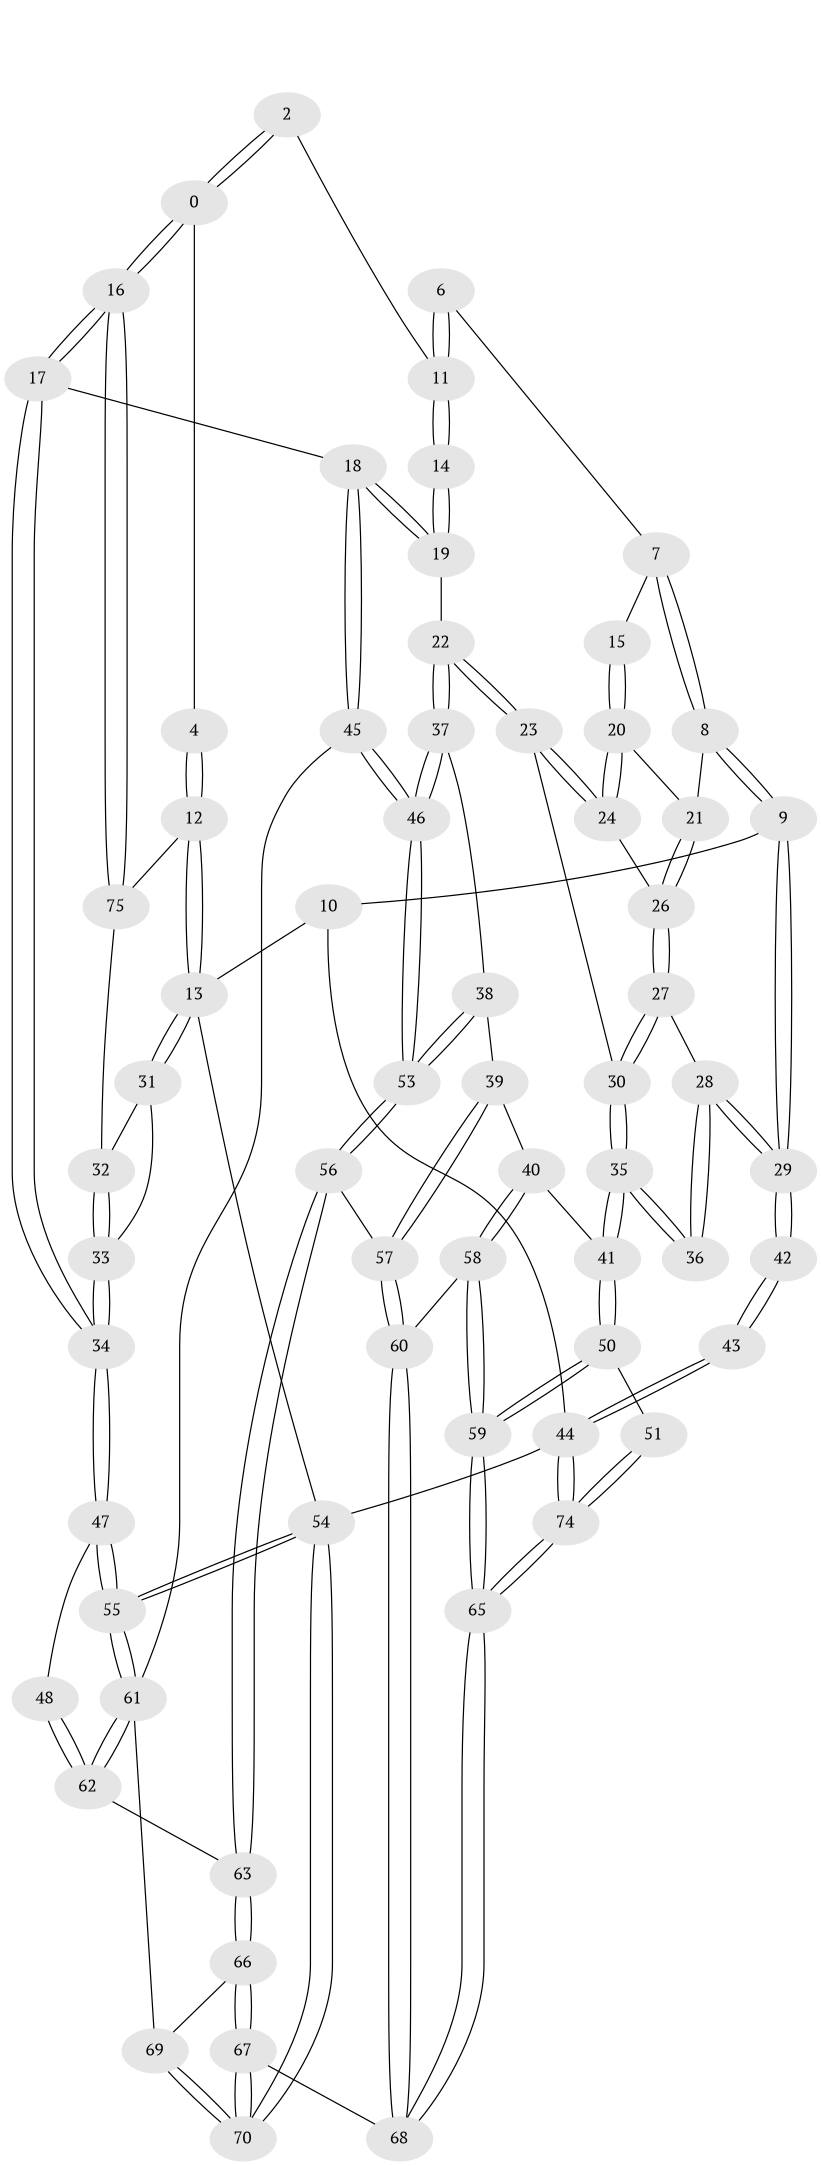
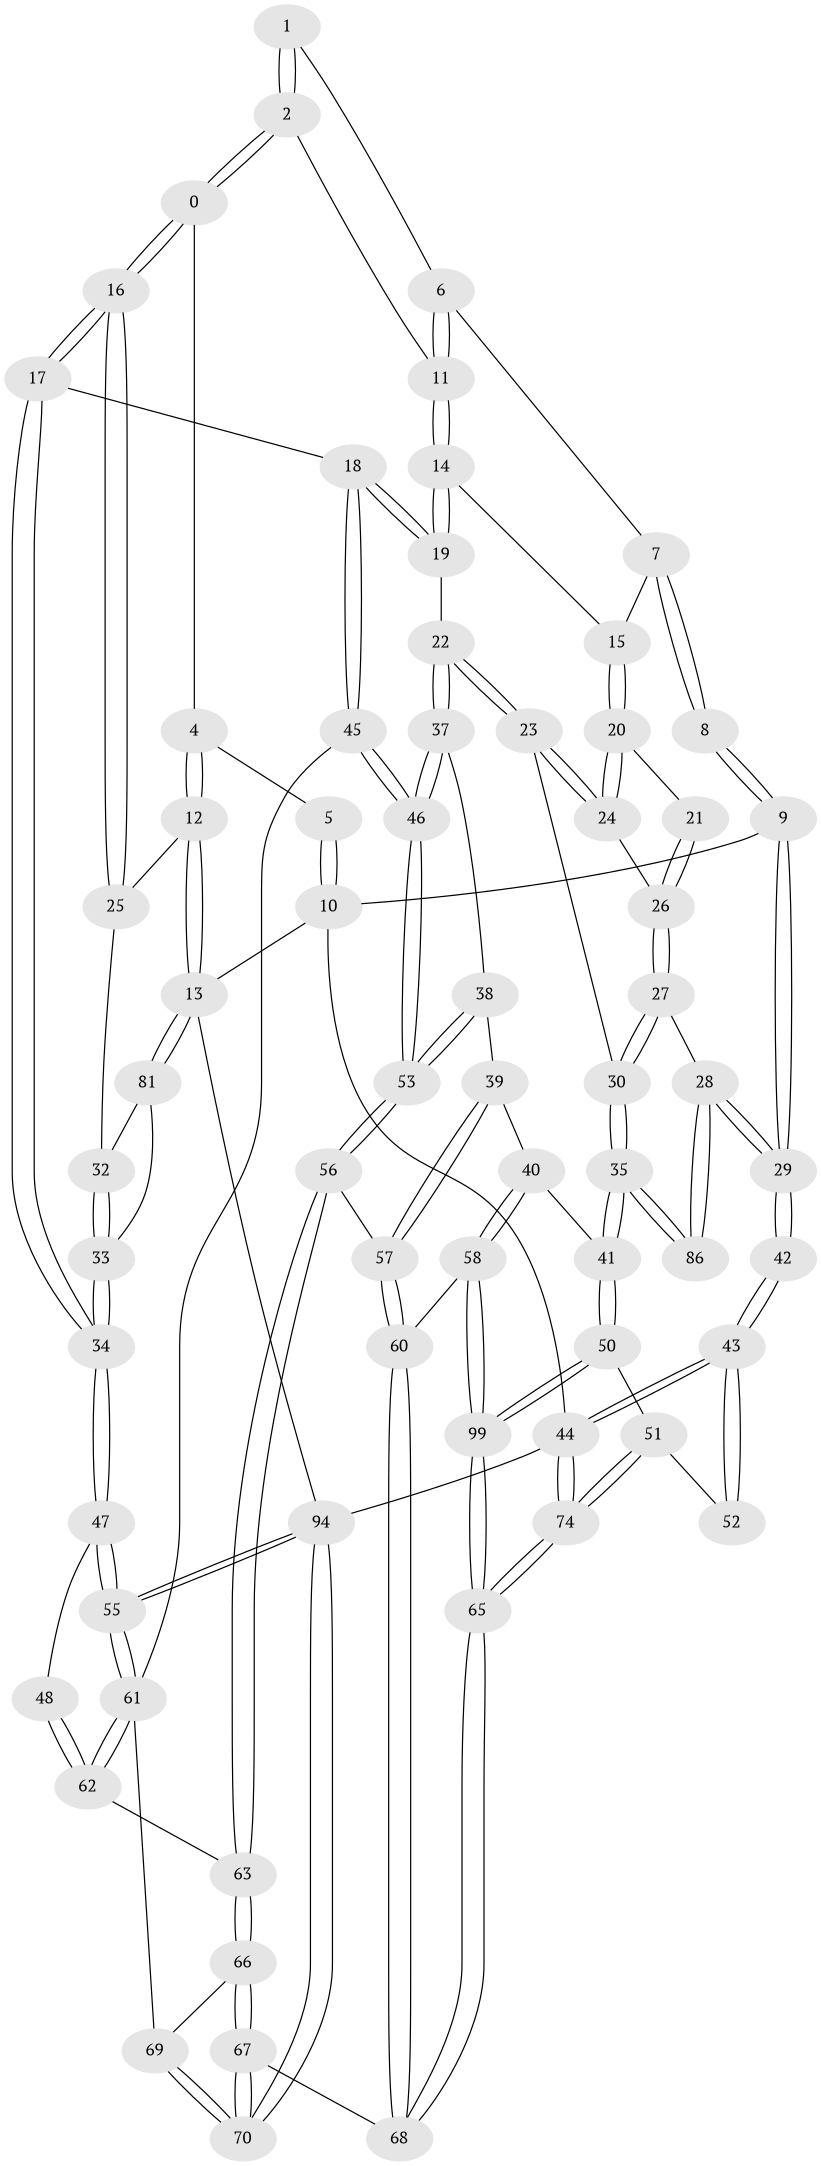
node "1": added
edge "14" -- "15": added
edge "8" -- "21": removed
node "5": added
node "75": label "75" -> "25"
node "31": label "31" -> "81"
node "36": label "36" -> "86"
node "59": label "59" -> "99"
node "54": label "54" -> "94"
node "52": added
